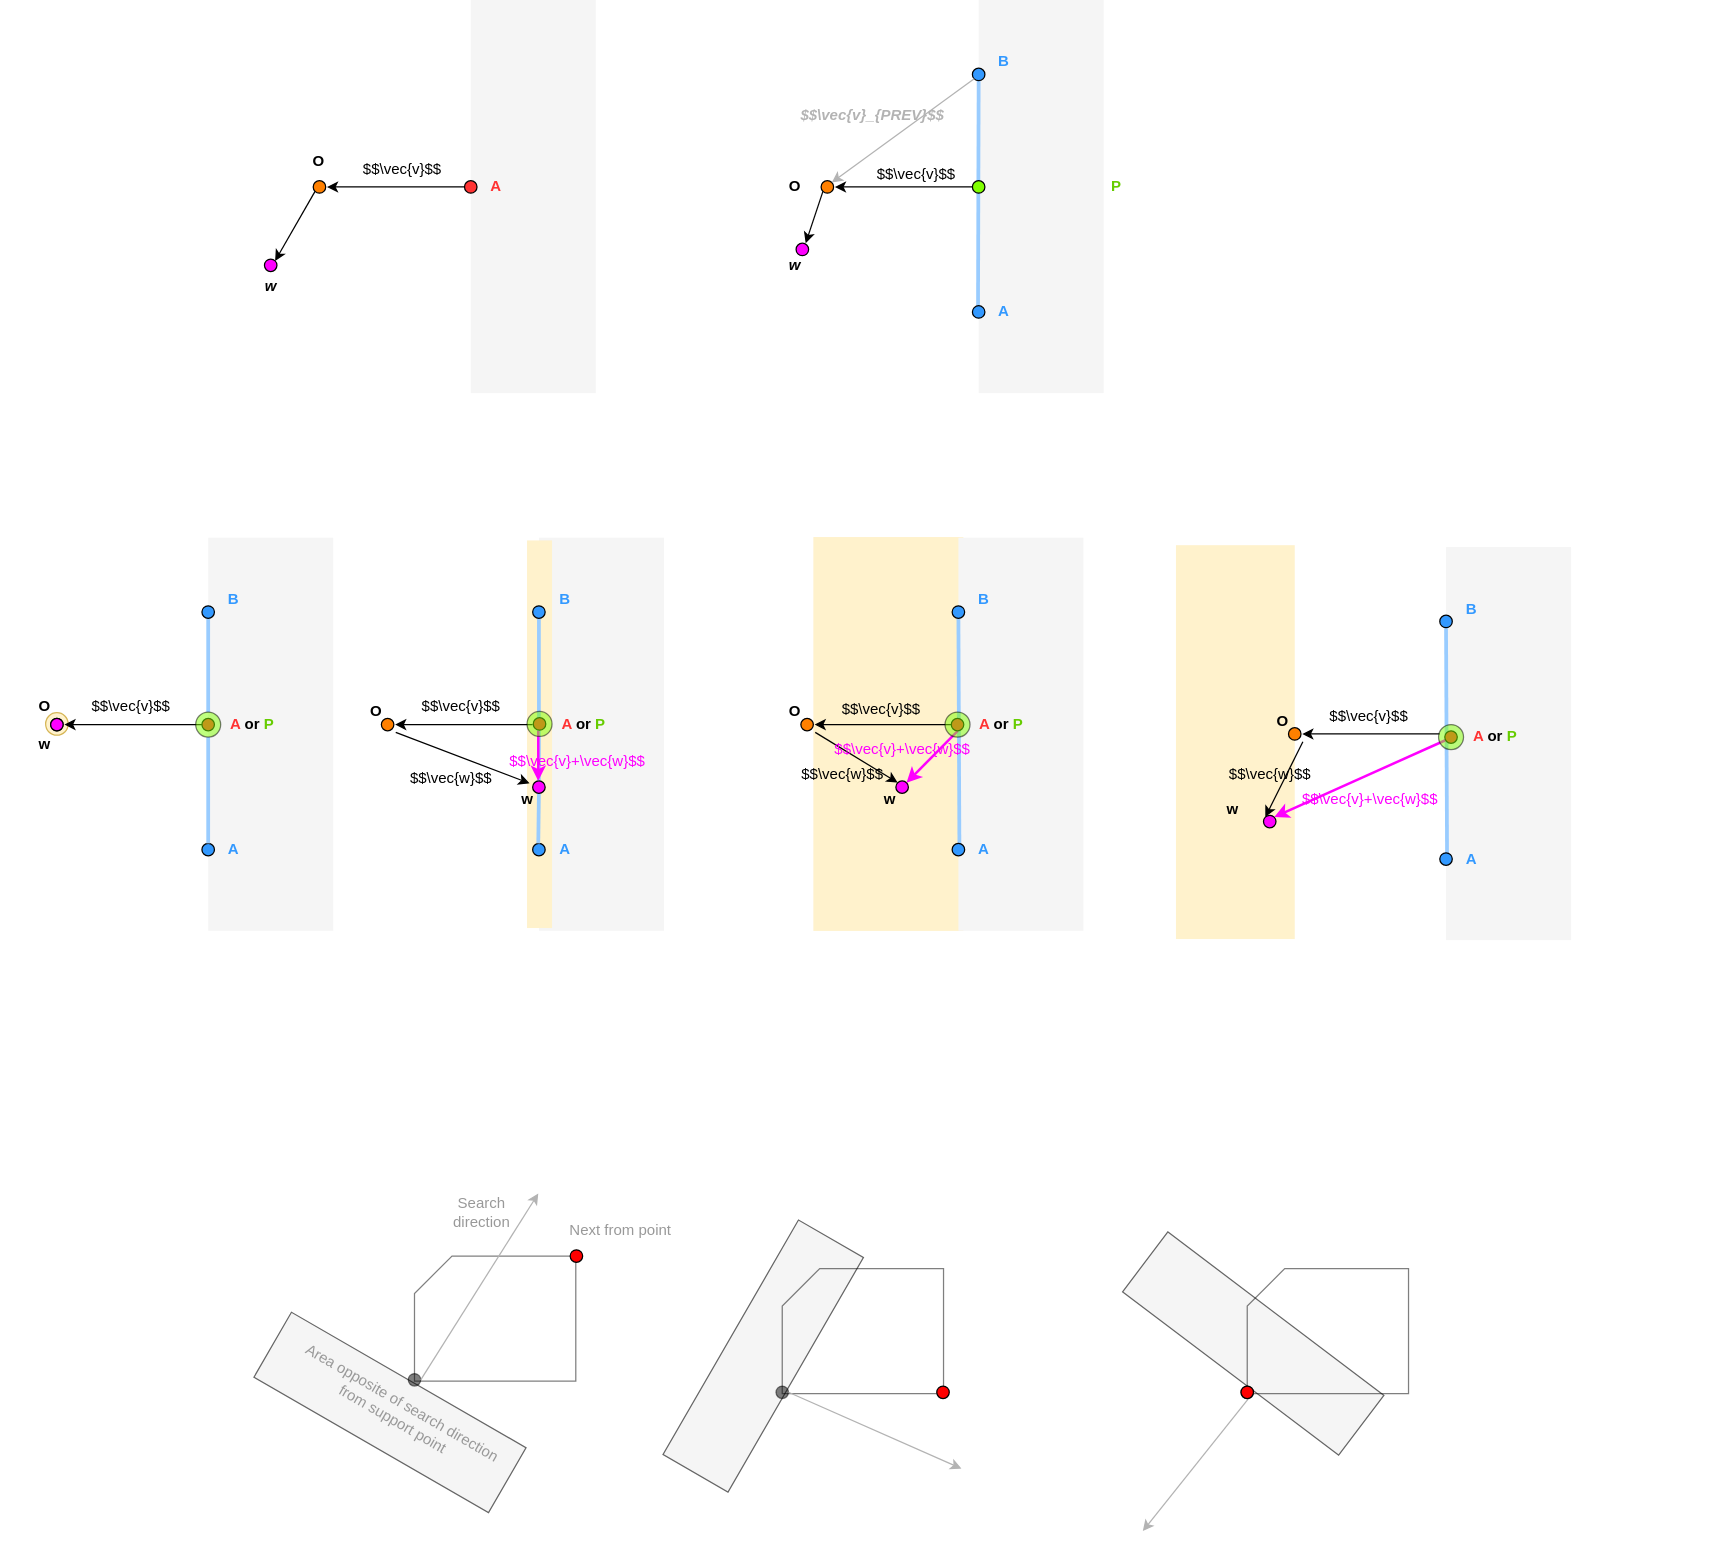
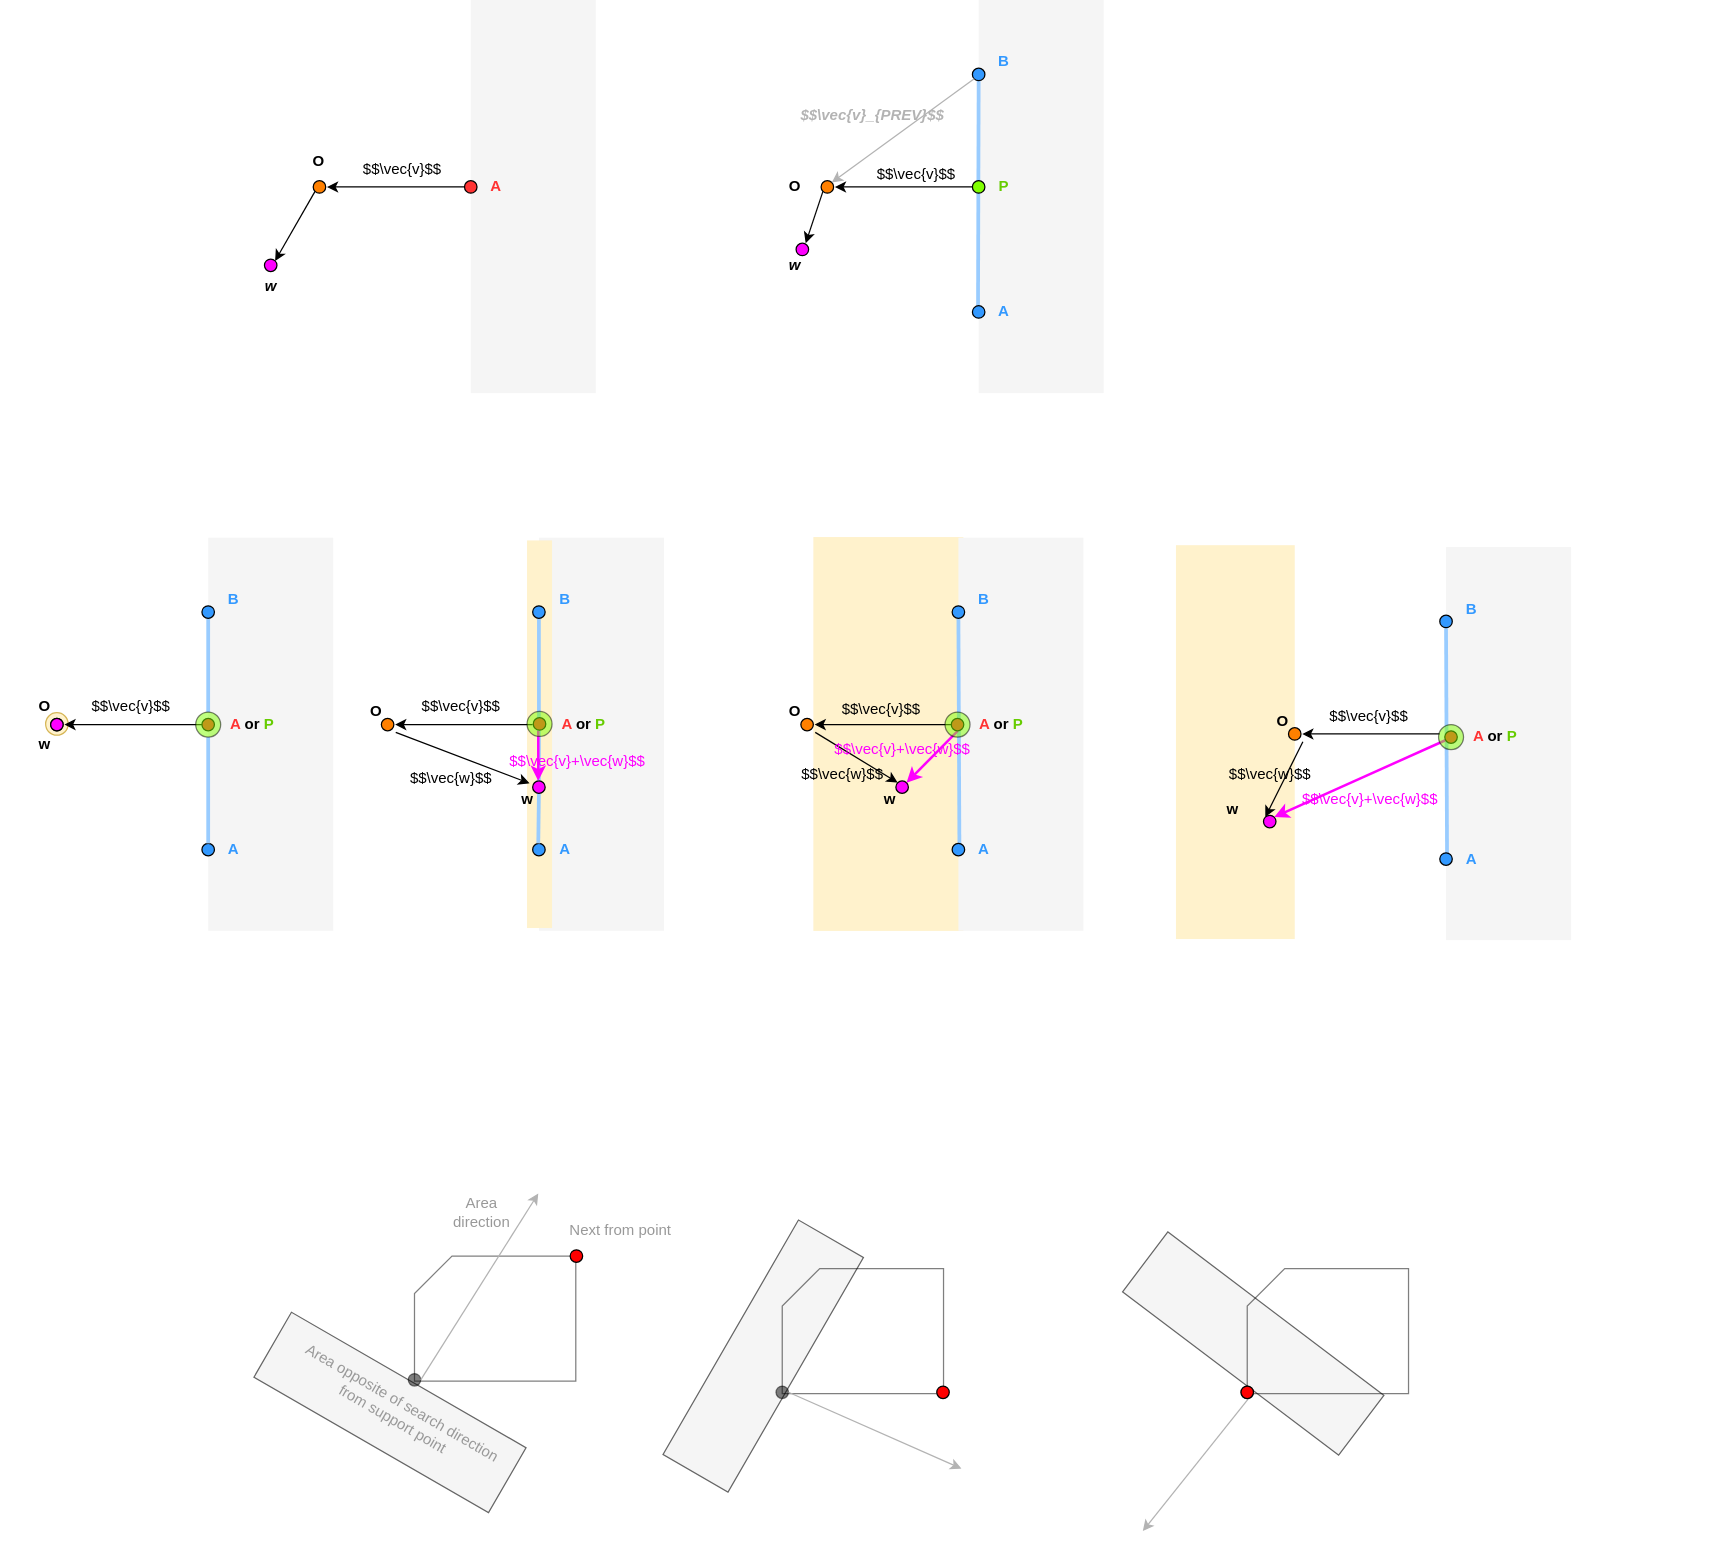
node "P": moved (1116, 187) -> (1003, 187)
node "Search direction": label "Search direction" -> "Area direction"
